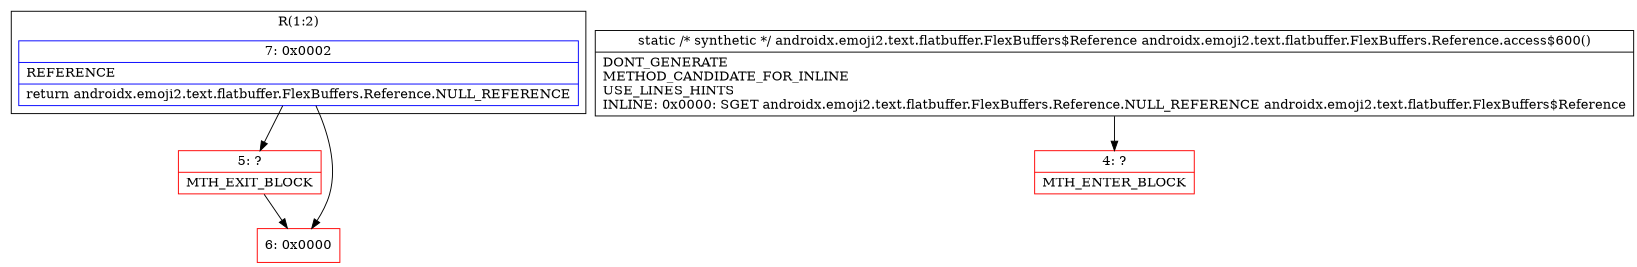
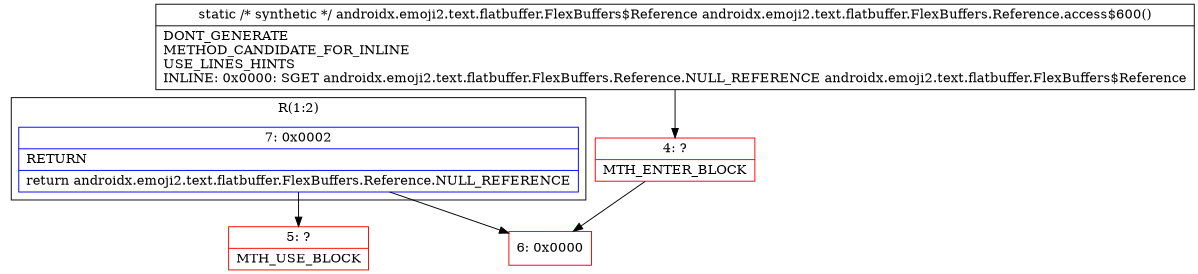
node "7: 0x0002": text "REFERENCE" -> "RETURN"
node "5: ?": text "MTH_EXIT_BLOCK" -> "MTH_USE_BLOCK"
edge "5: ?" -> "6: 0x0000": now "4: ?" -> "6: 0x0000"
